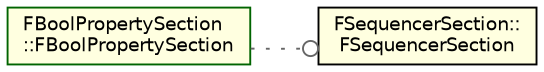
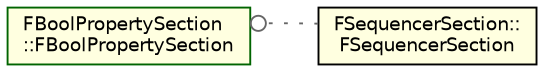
edge "FBoolPropertySection ::FBoolPropertySection" -> "FSequencerSection:: FSequencerSection": reversed
